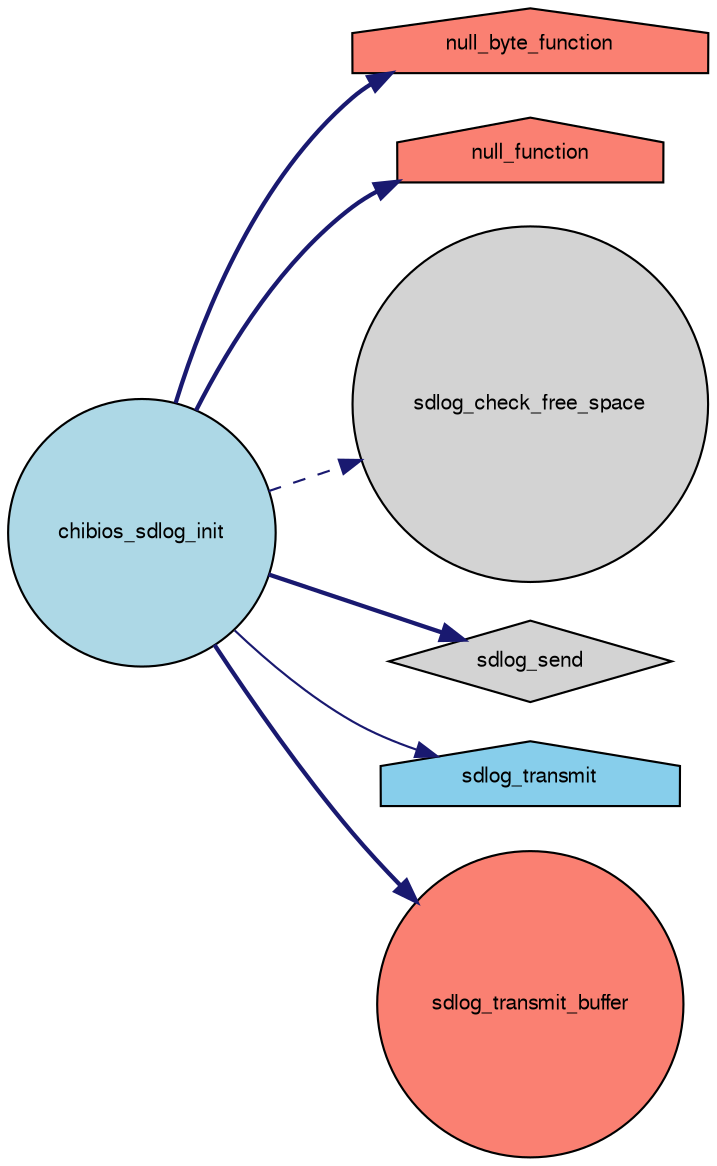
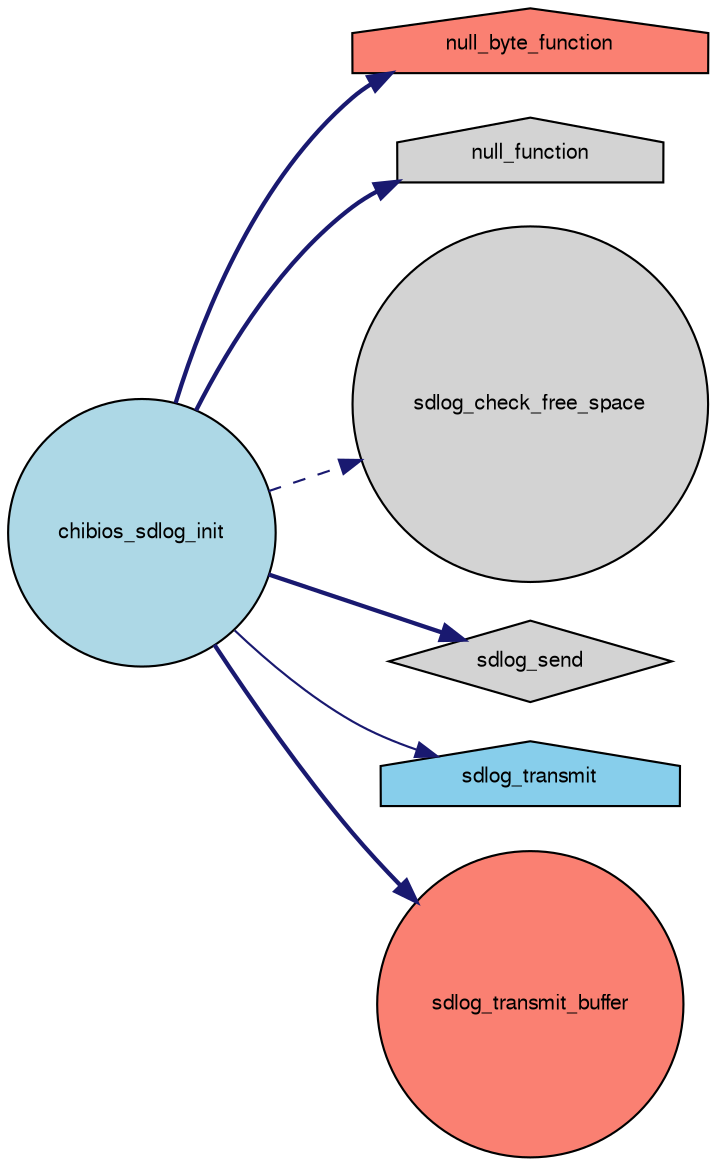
node "null_function": fillcolor salmon -> lightgrey
